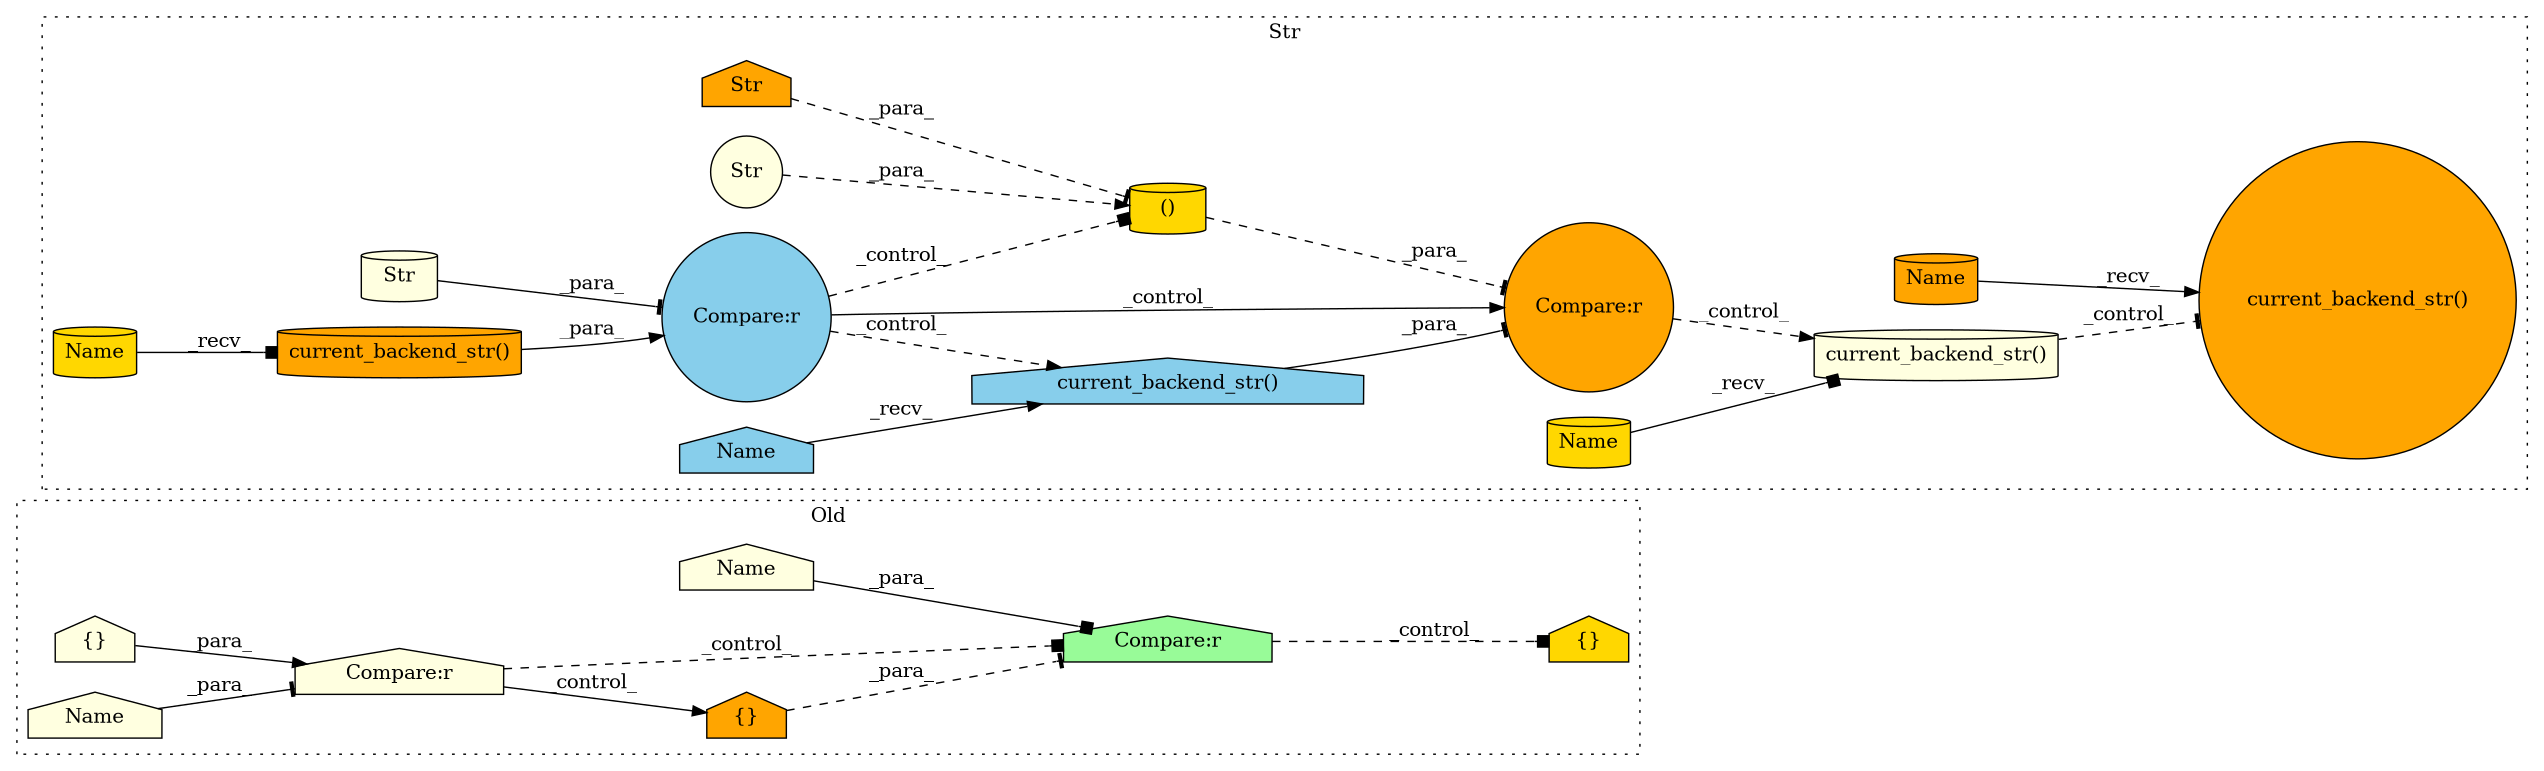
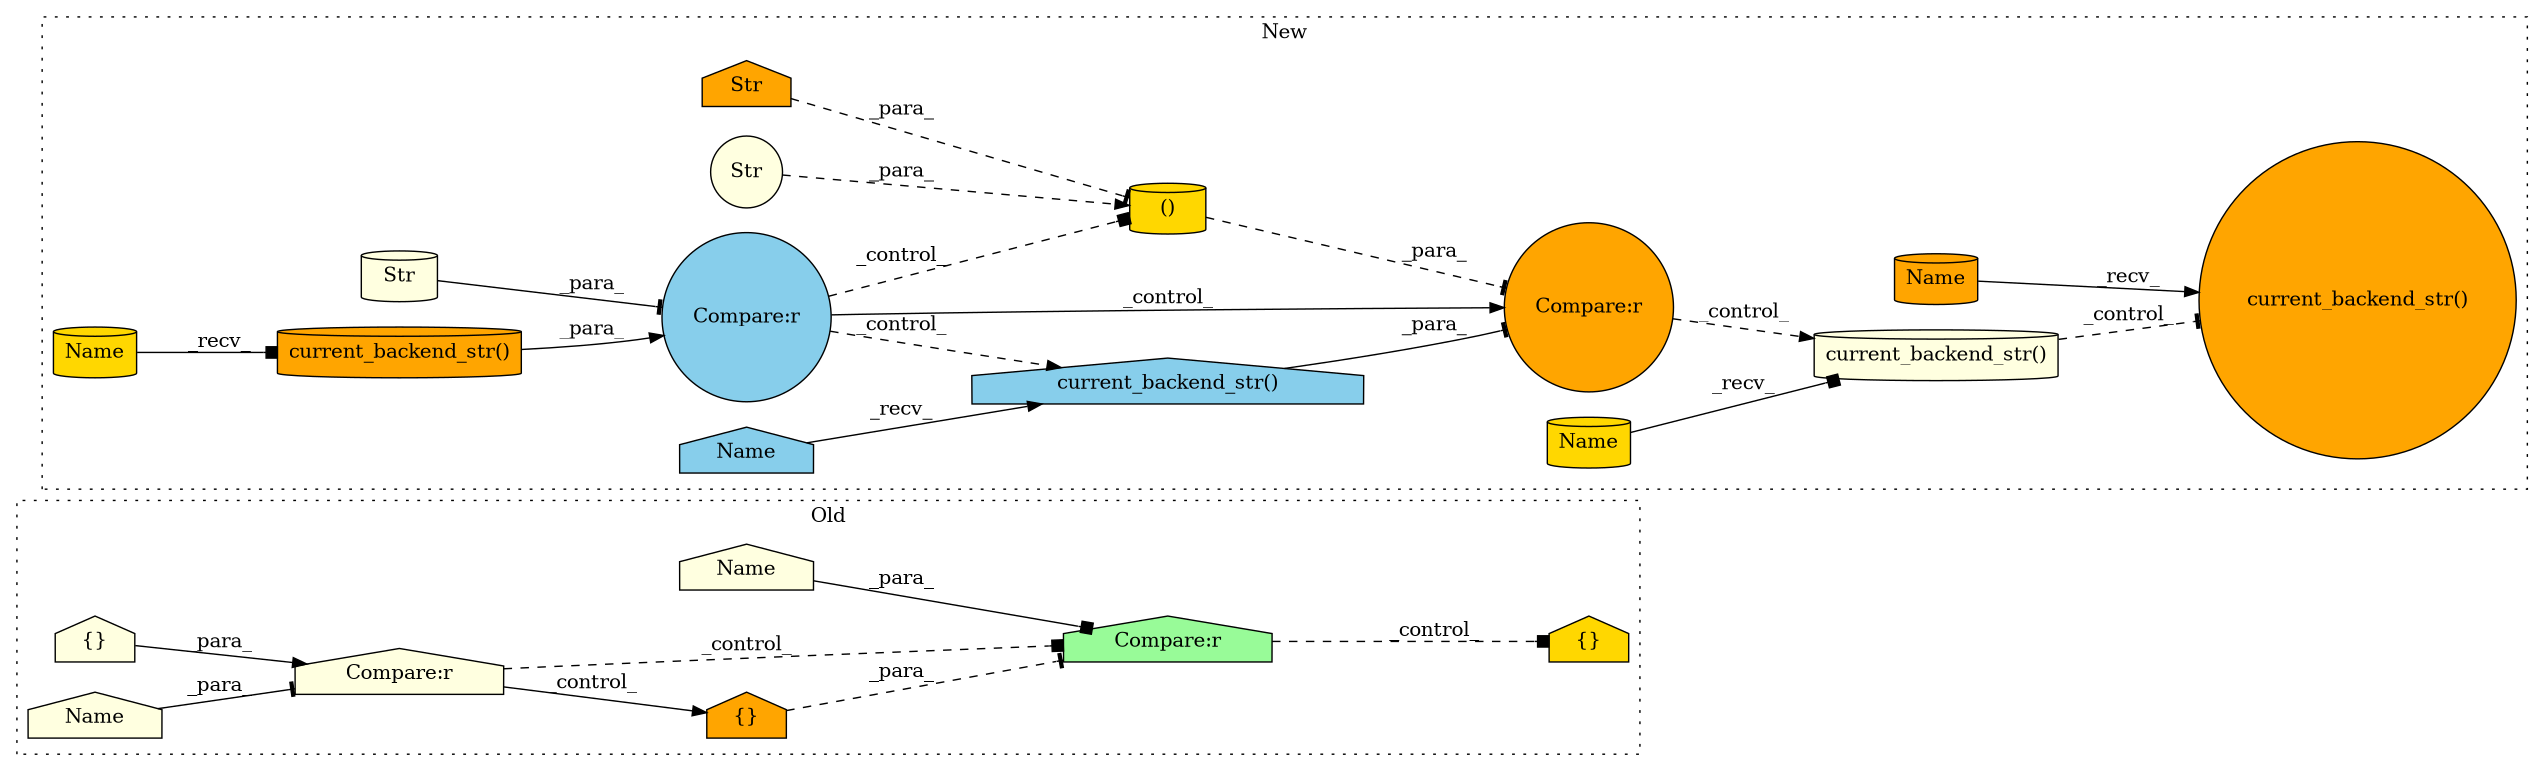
cluster "Str": label "Str" -> "New"
